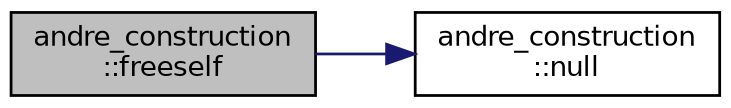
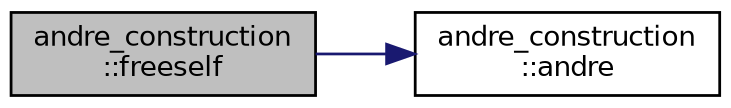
node "andre_construction ::null": label "andre_construction ::null" -> "andre_construction ::andre"
